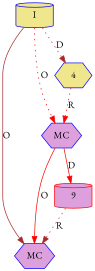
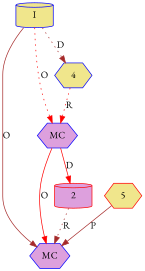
node "9": label "9" -> "2"
node "5": added
